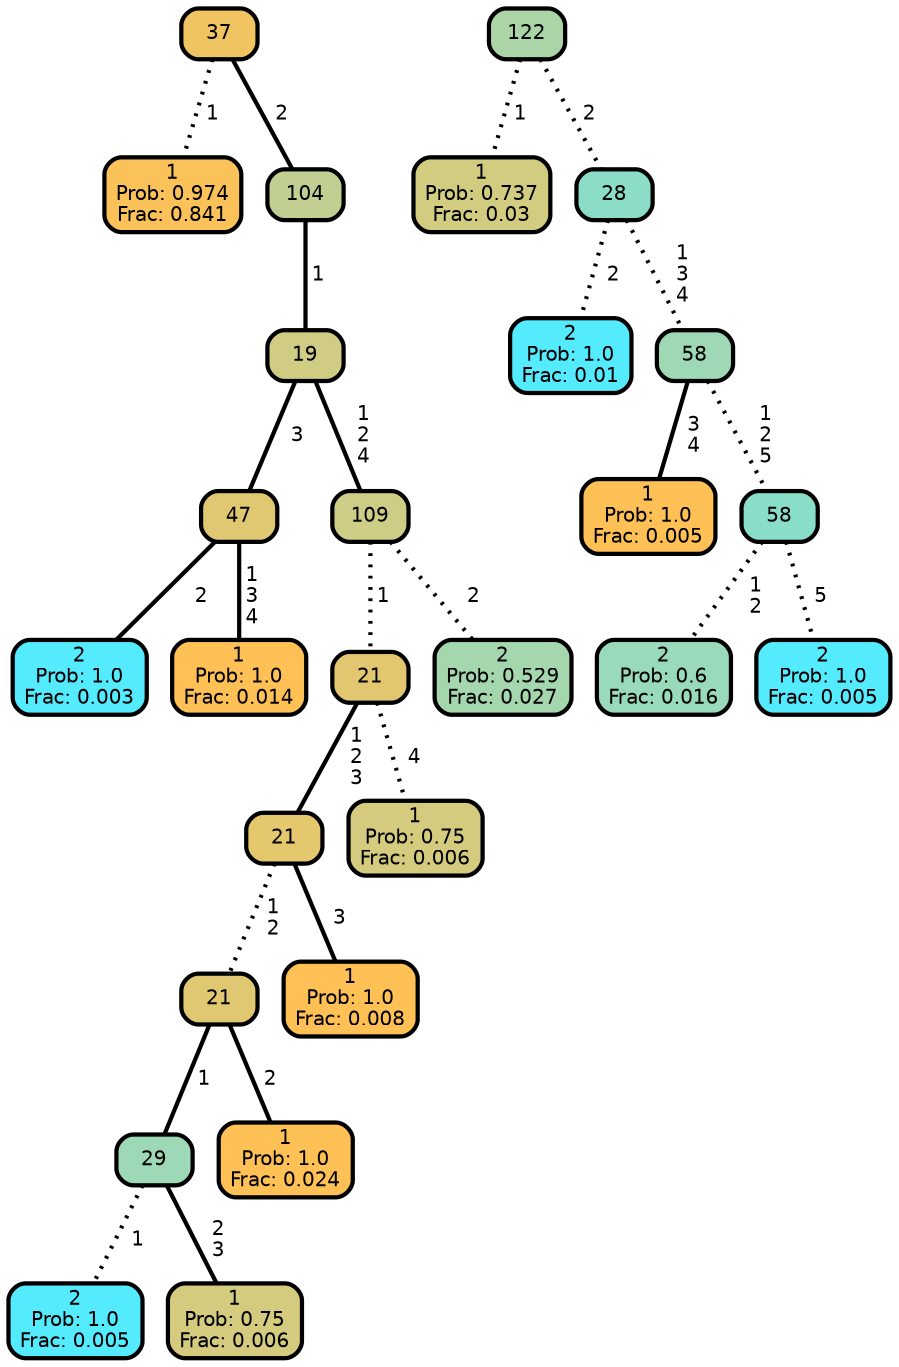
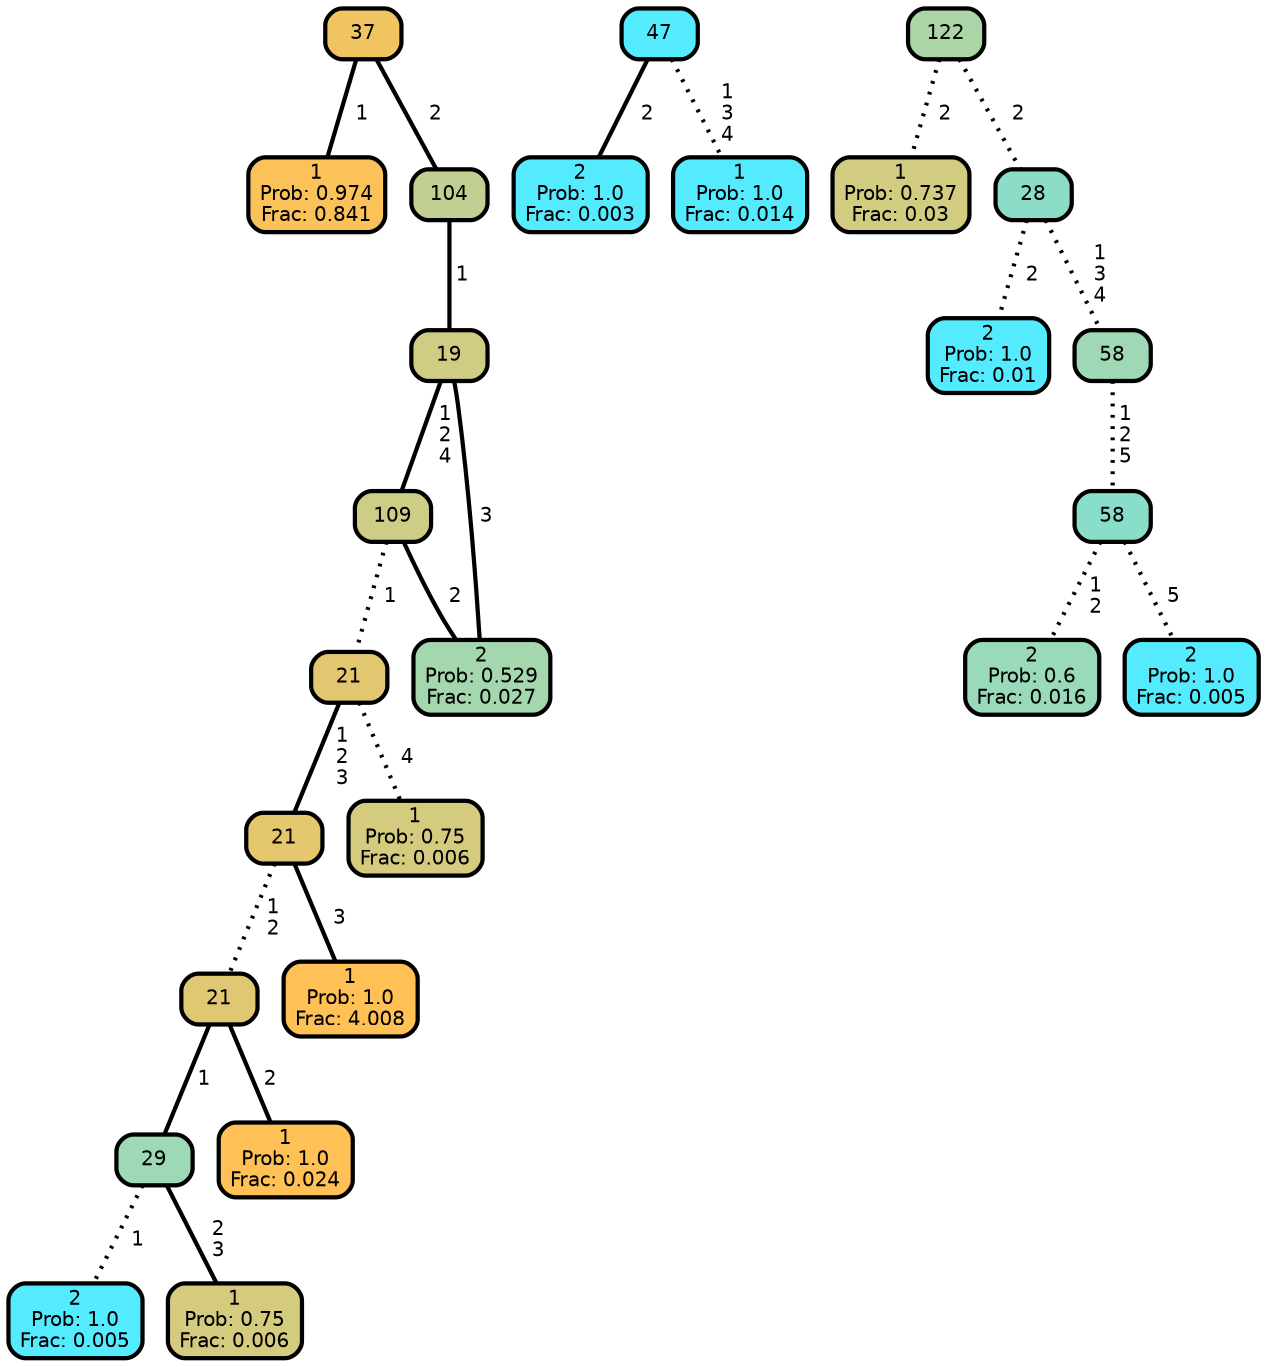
edge "37" -- "1 Prob: 0.974 Frac: 0.841": style dotted -> bold
edge "122" -- "1 Prob: 0.737 Frac: 0.03": label " 1" -> " 2"
edge "19" -- "47": now "19" -- "2 Prob: 0.529 Frac: 0.027"
node "47": fillcolor #e0c873 -> #55ebff
node "1 Prob: 1.0 Frac: 0.005": removed
edge "47" -- "1 Prob: 1.0 Frac: 0.014": style bold -> dotted
edge "109" -- "2 Prob: 0.529 Frac: 0.027": style dotted -> bold
node "1 Prob: 1.0 Frac: 0.014": fillcolor #ffc155 -> #55ebff
node "1 Prob: 1.0 Frac: 0.008": label "1 Prob: 1.0 Frac: 0.008" -> "1 Prob: 1.0 Frac: 4.008"
